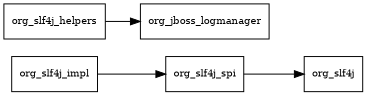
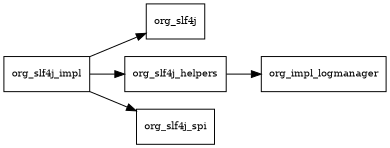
node "org_jboss_logmanager": label "org_jboss_logmanager" -> "org_impl_logmanager"
edge "org_slf4j_impl" -> "org_slf4j_helpers": added
edge "org_slf4j_spi" -> "org_slf4j": now "org_slf4j_impl" -> "org_slf4j"
